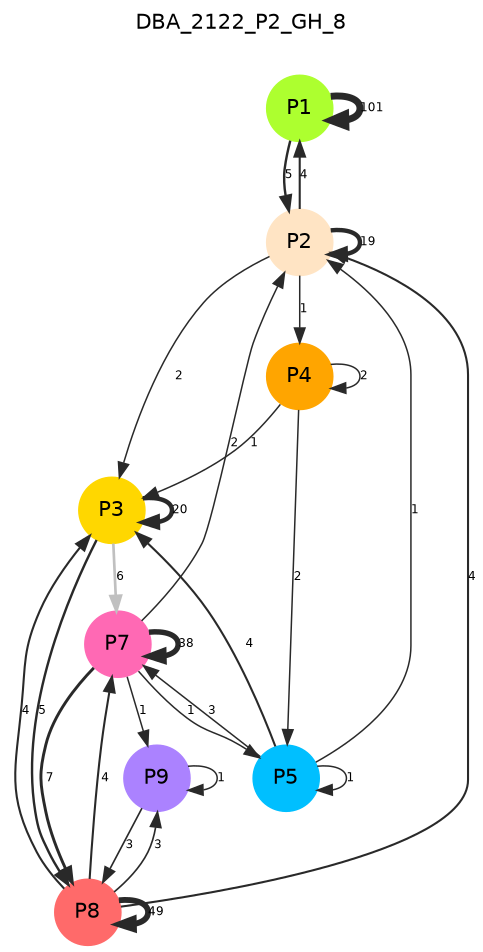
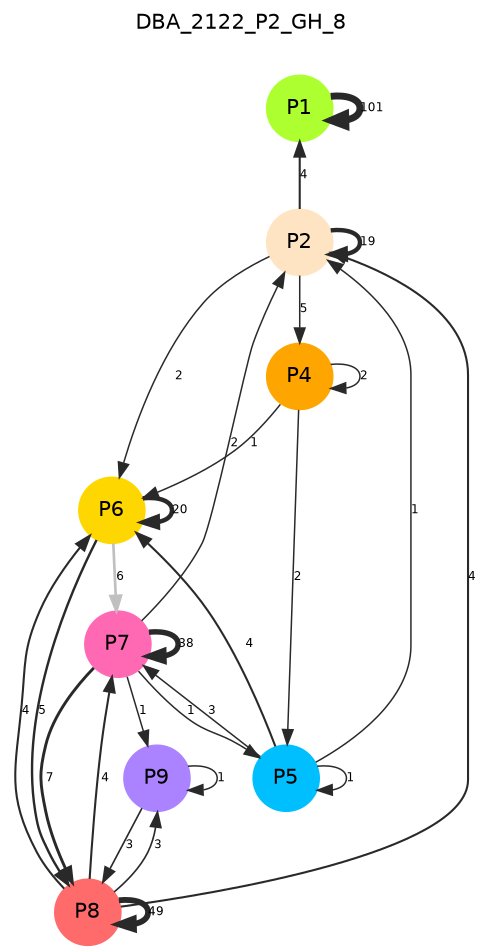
edge "P1" -> "P2": removed, label "5"
edge "P2" -> "P4": label "1" -> "5"
node "P3": label "P3" -> "P6"
